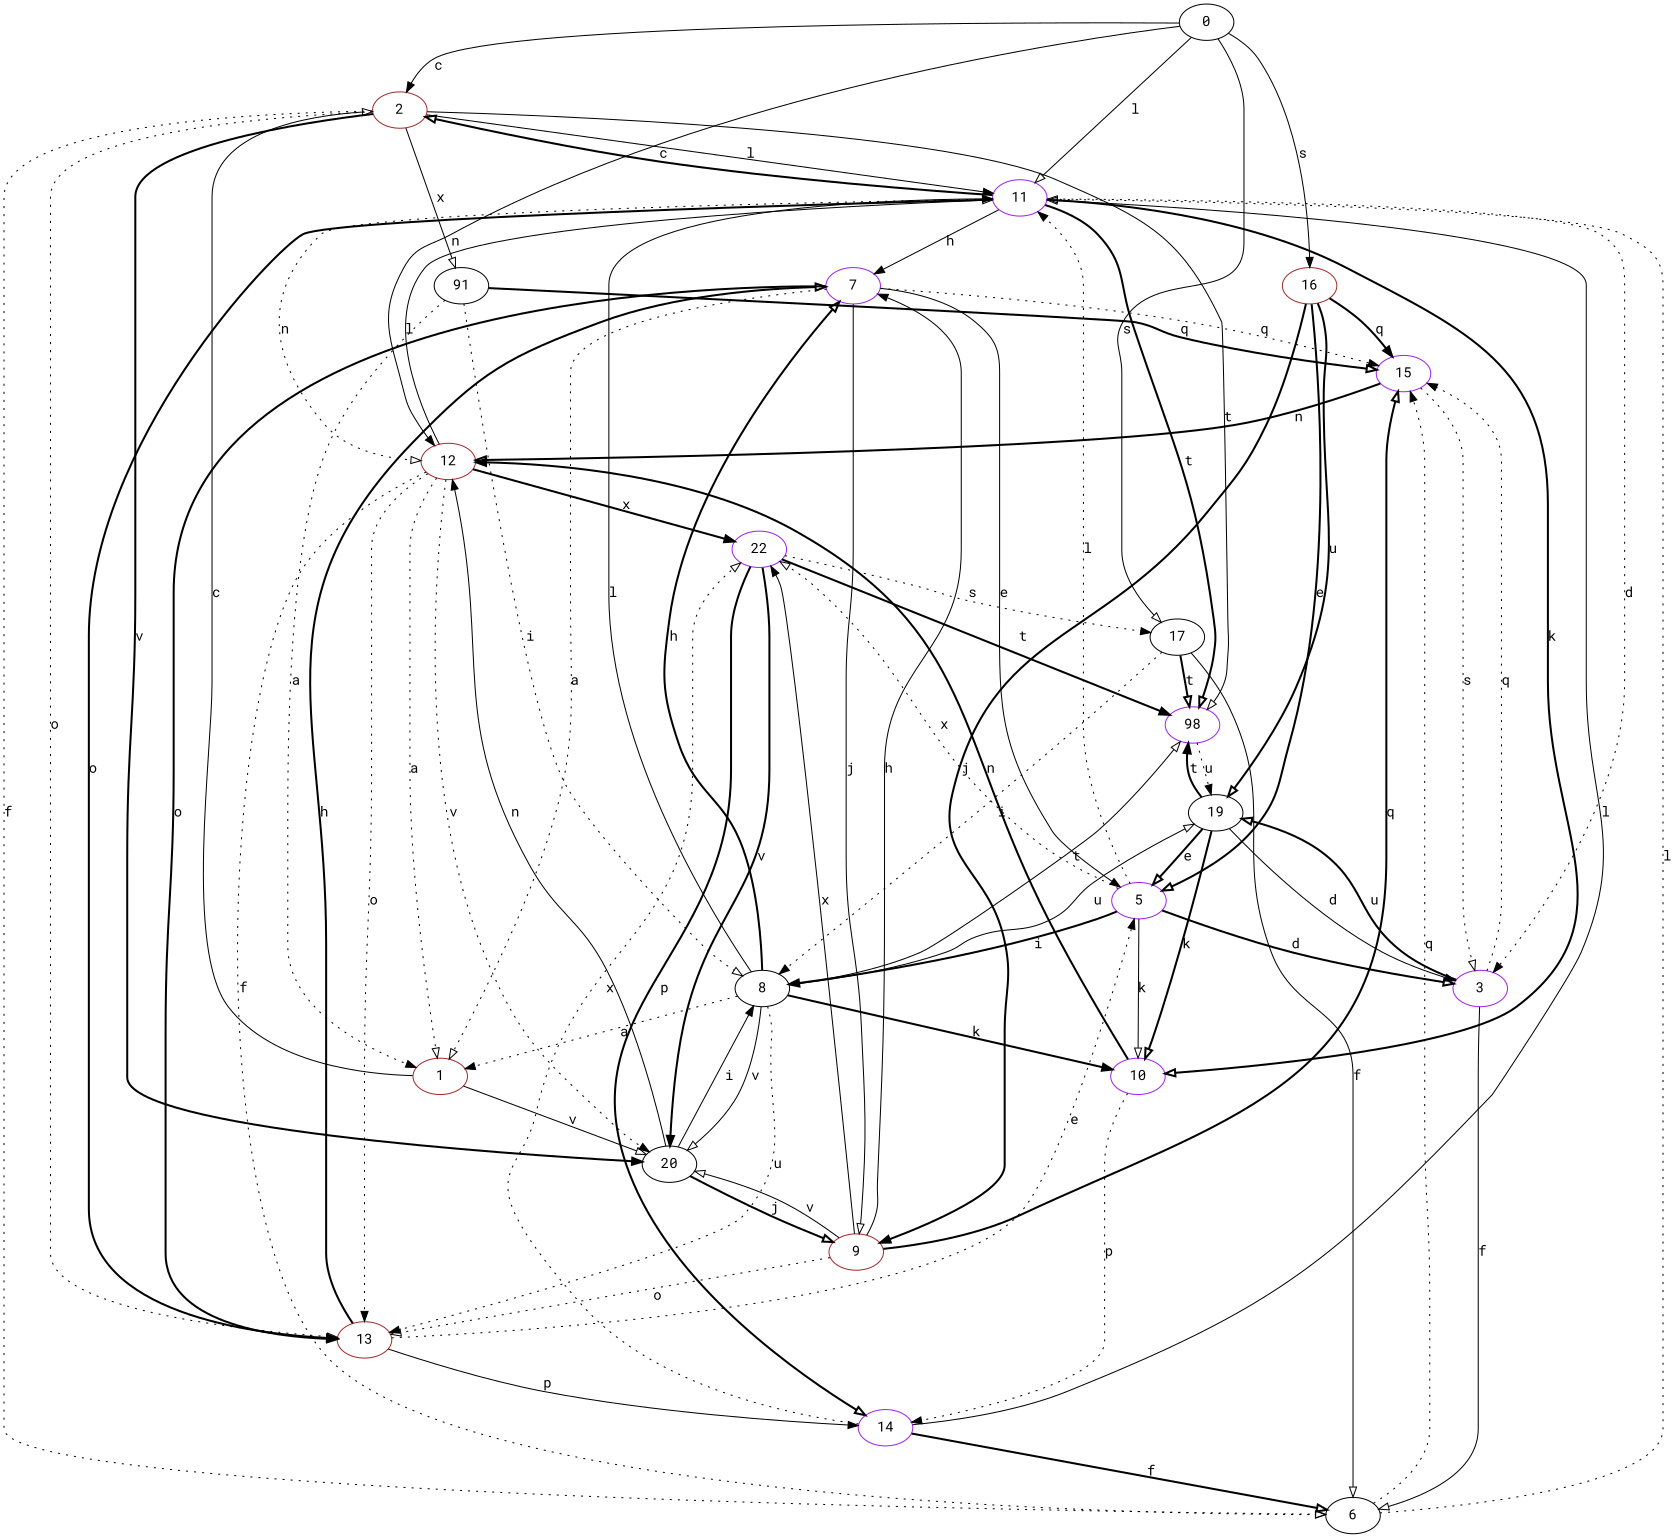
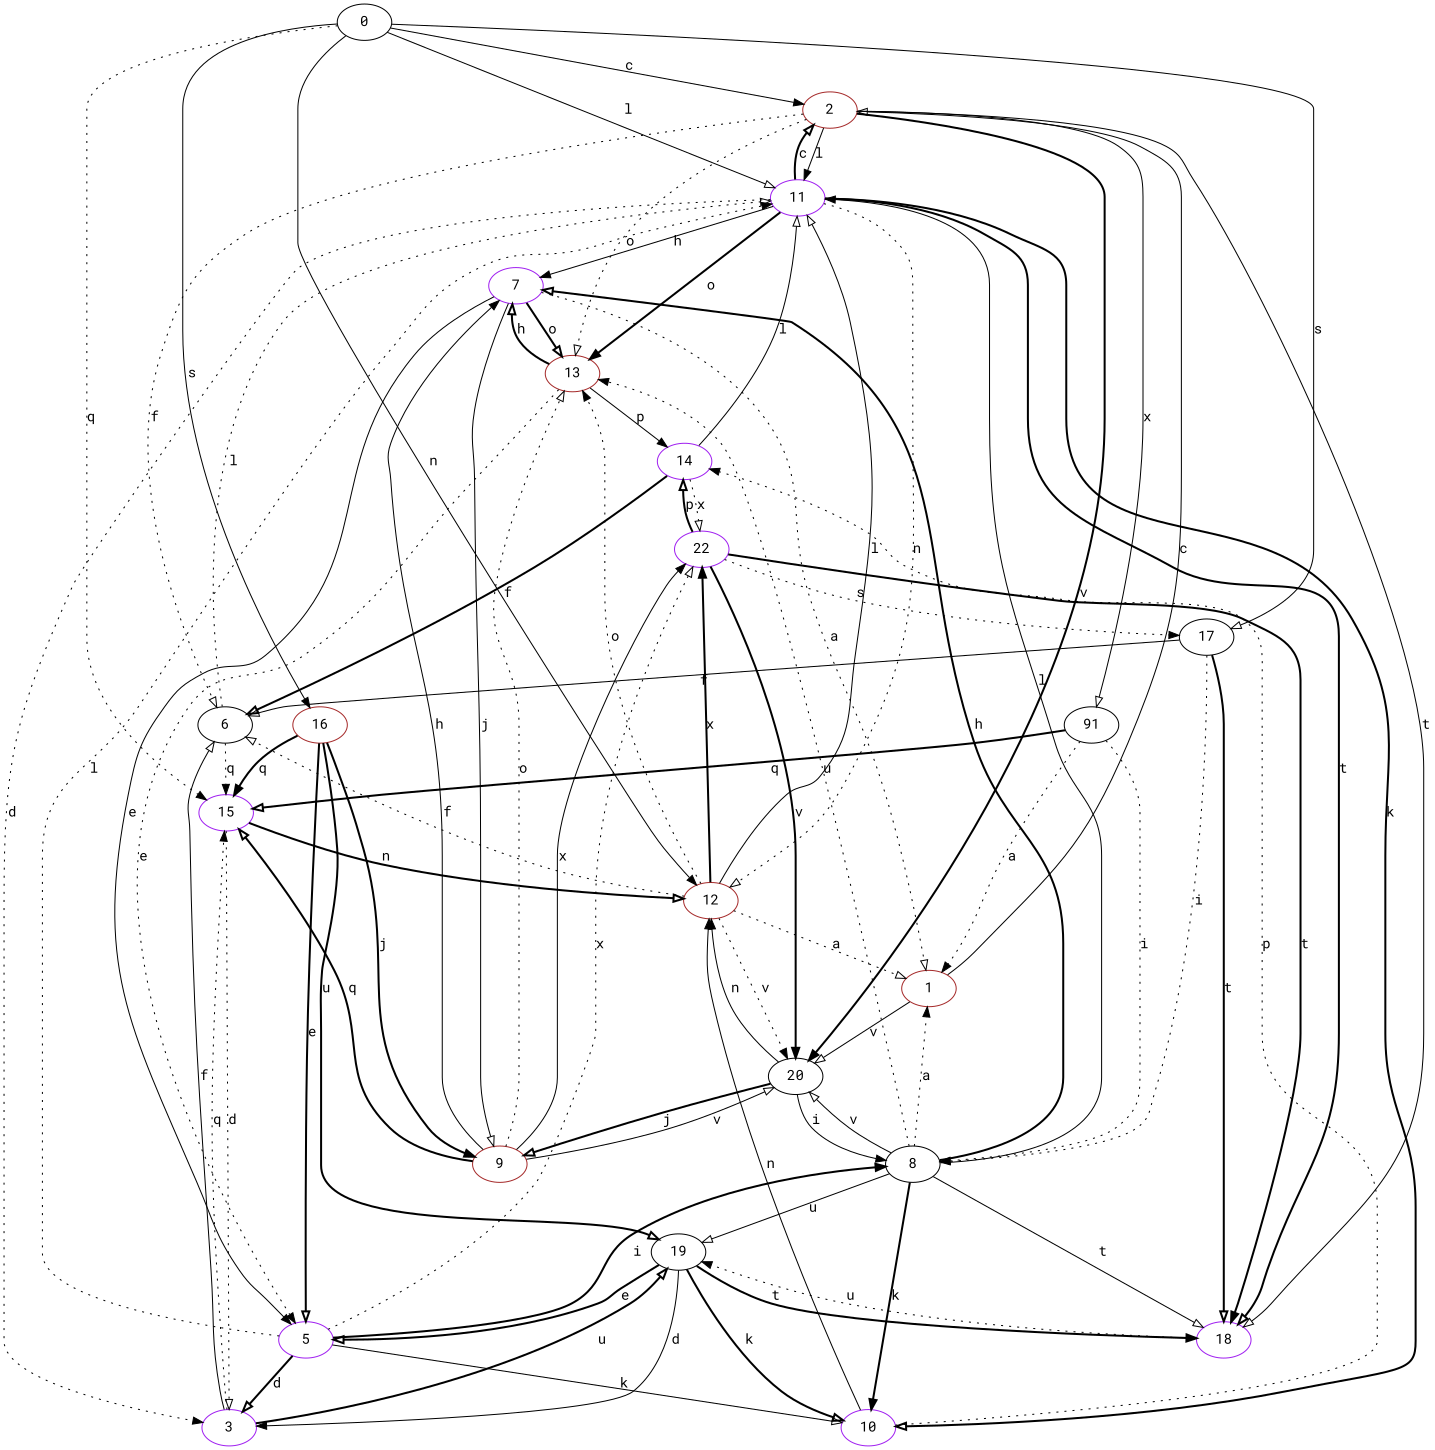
edge "7" -> "15": now "0" -> "15"
edge "10" -> "12": style bold -> solid
edge "15" -> "3": label "s" -> "d"
node "98": label "98" -> "18"
